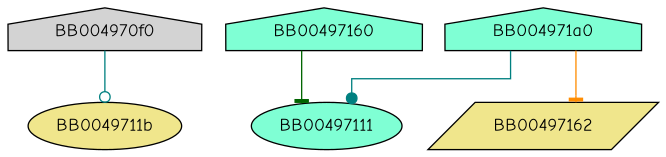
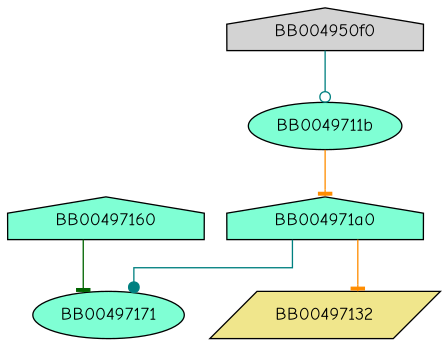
node "BB004970f0": label "BB004970f0" -> "BB004950f0"
node "BB0049711b": fillcolor khaki -> aquamarine
node "BB00497111": label "BB00497111" -> "BB00497171"
node "BB00497162": label "BB00497162" -> "BB00497132"
edge "BB0049711b" -> "BB004971a0": added
